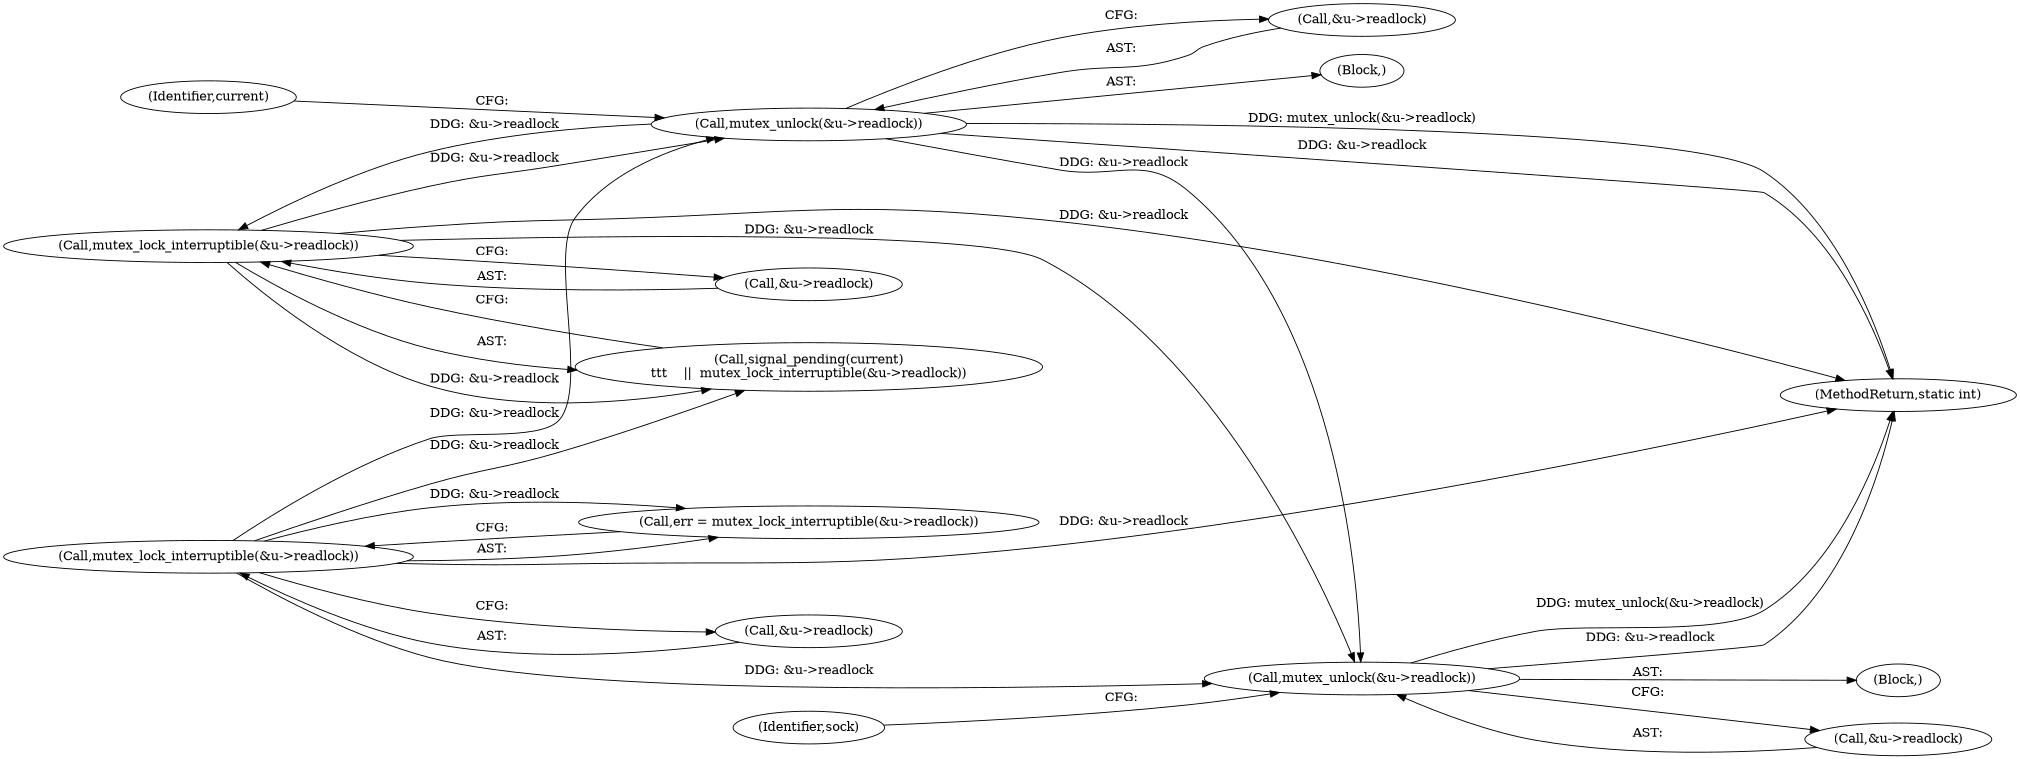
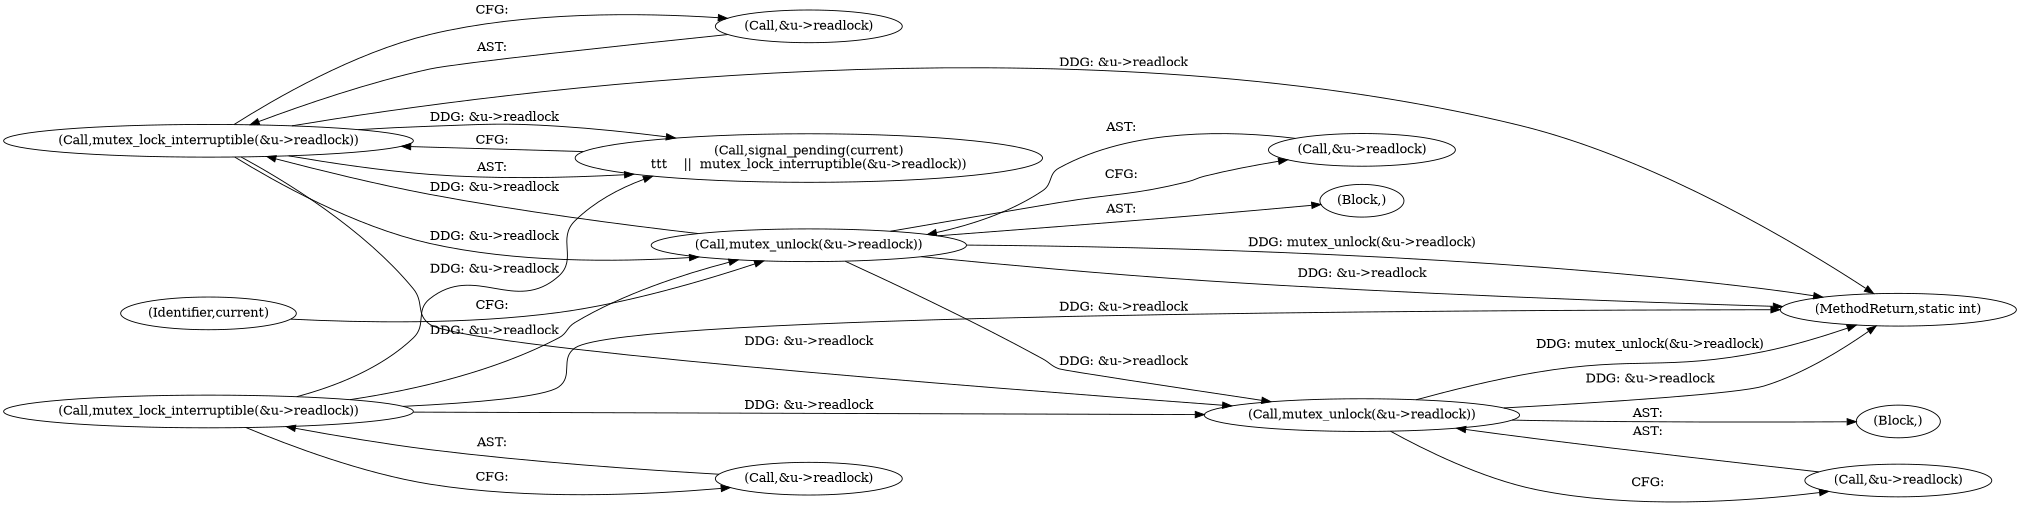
node "(Call,err = mutex_lock_interruptible(&u->readlock))": removed
node "(Identifier,sock)": removed
